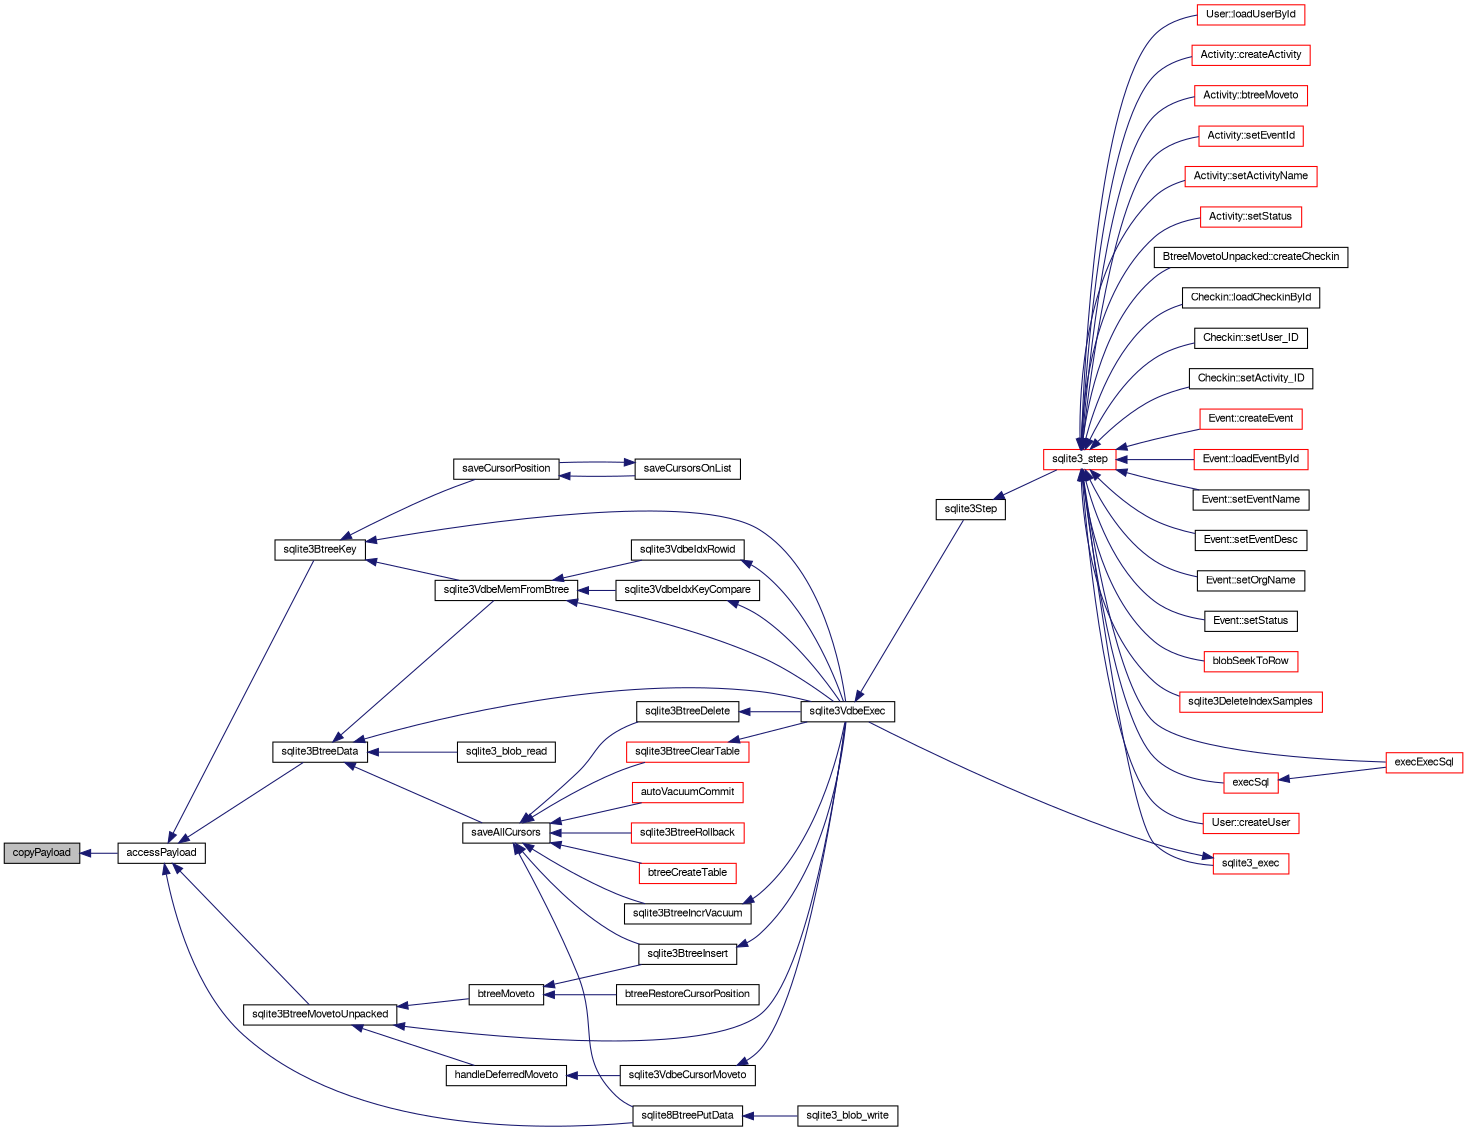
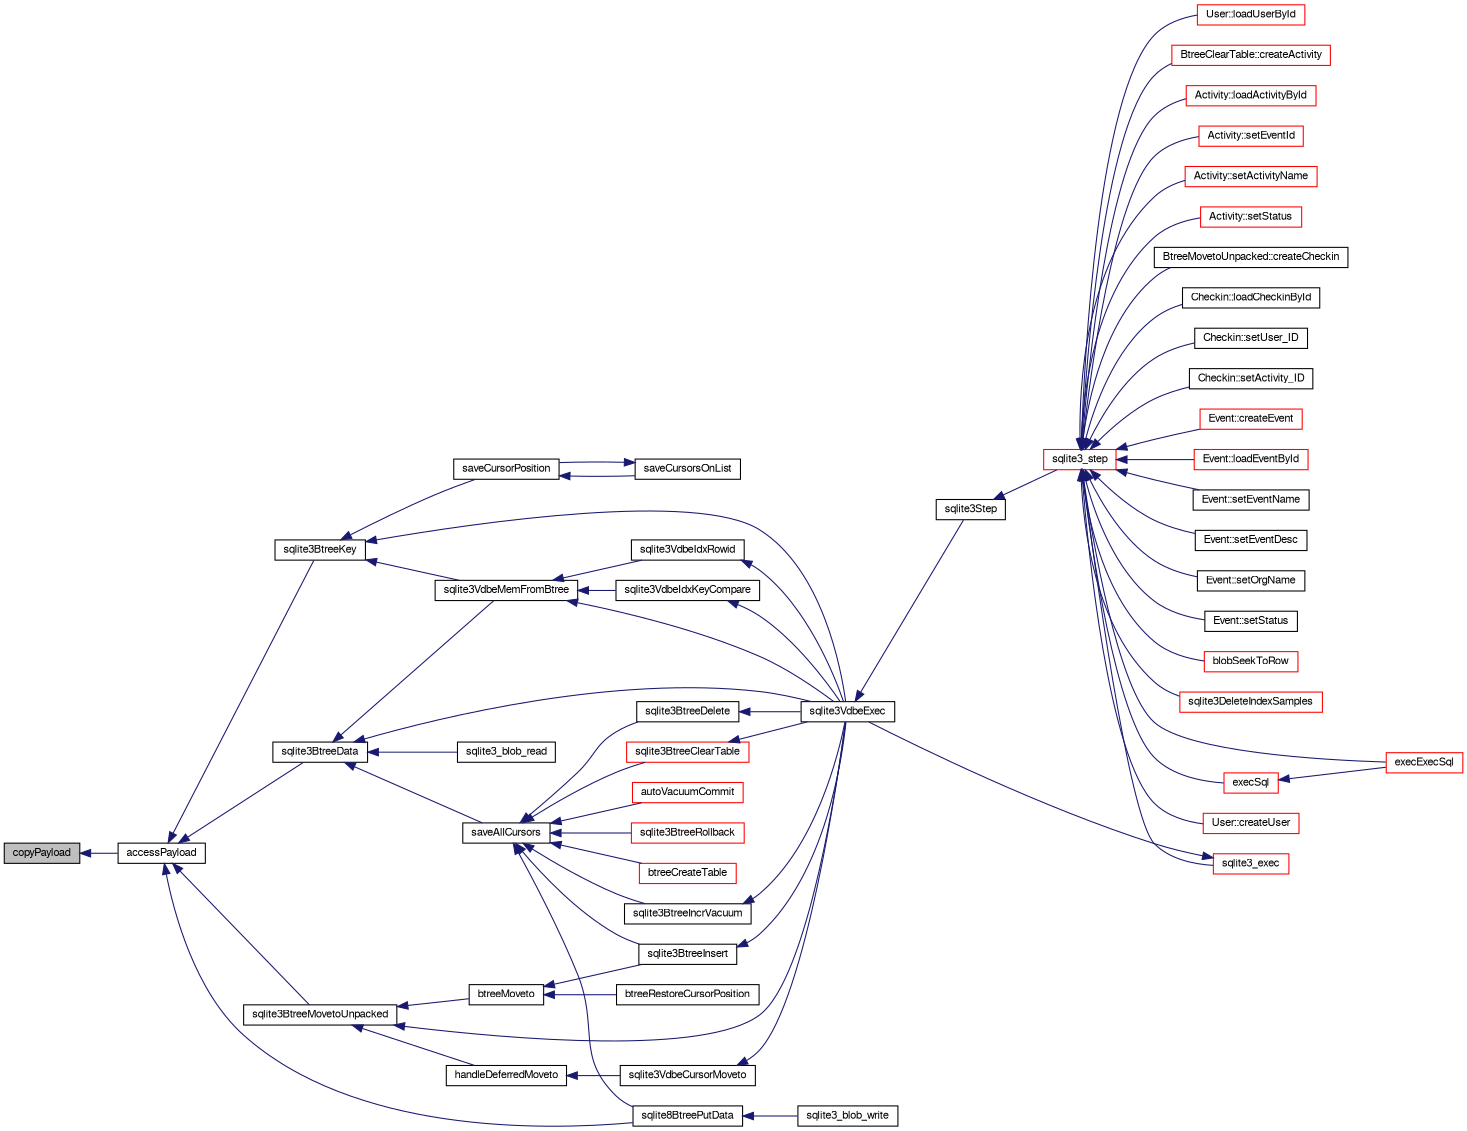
node "Activity::createActivity": label "Activity::createActivity" -> "BtreeClearTable::createActivity"
node "Activity::btreeMoveto": label "Activity::btreeMoveto" -> "Activity::loadActivityById"
